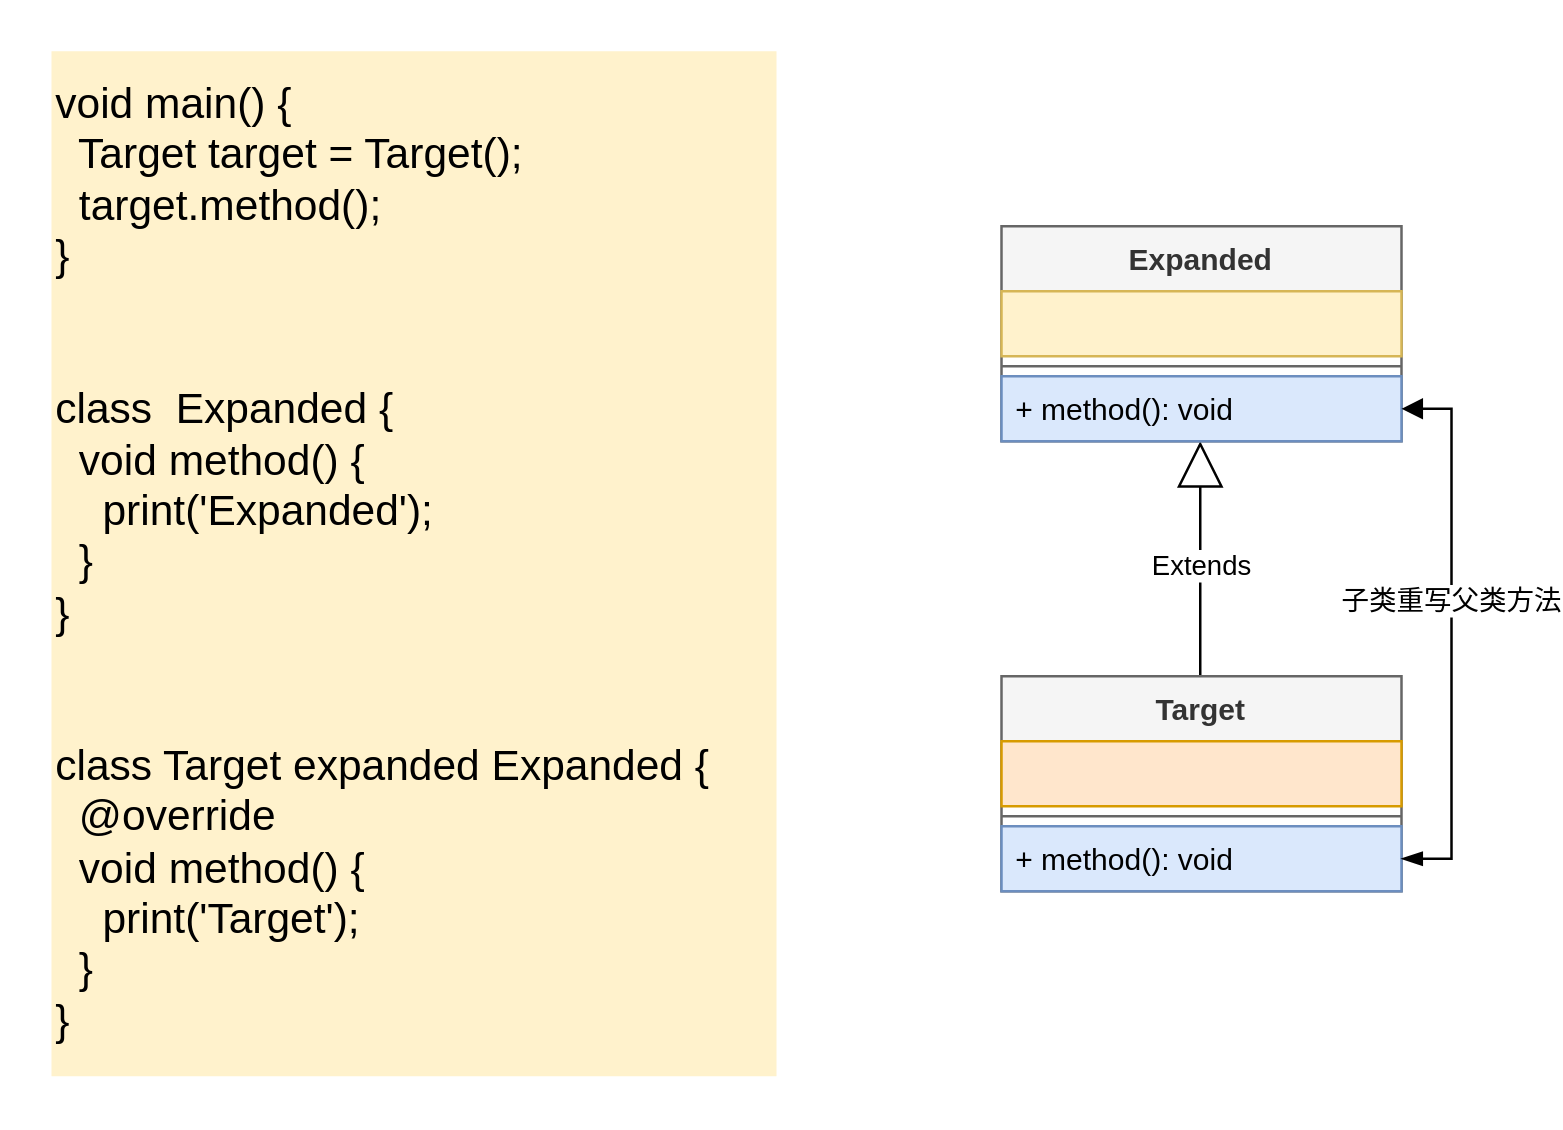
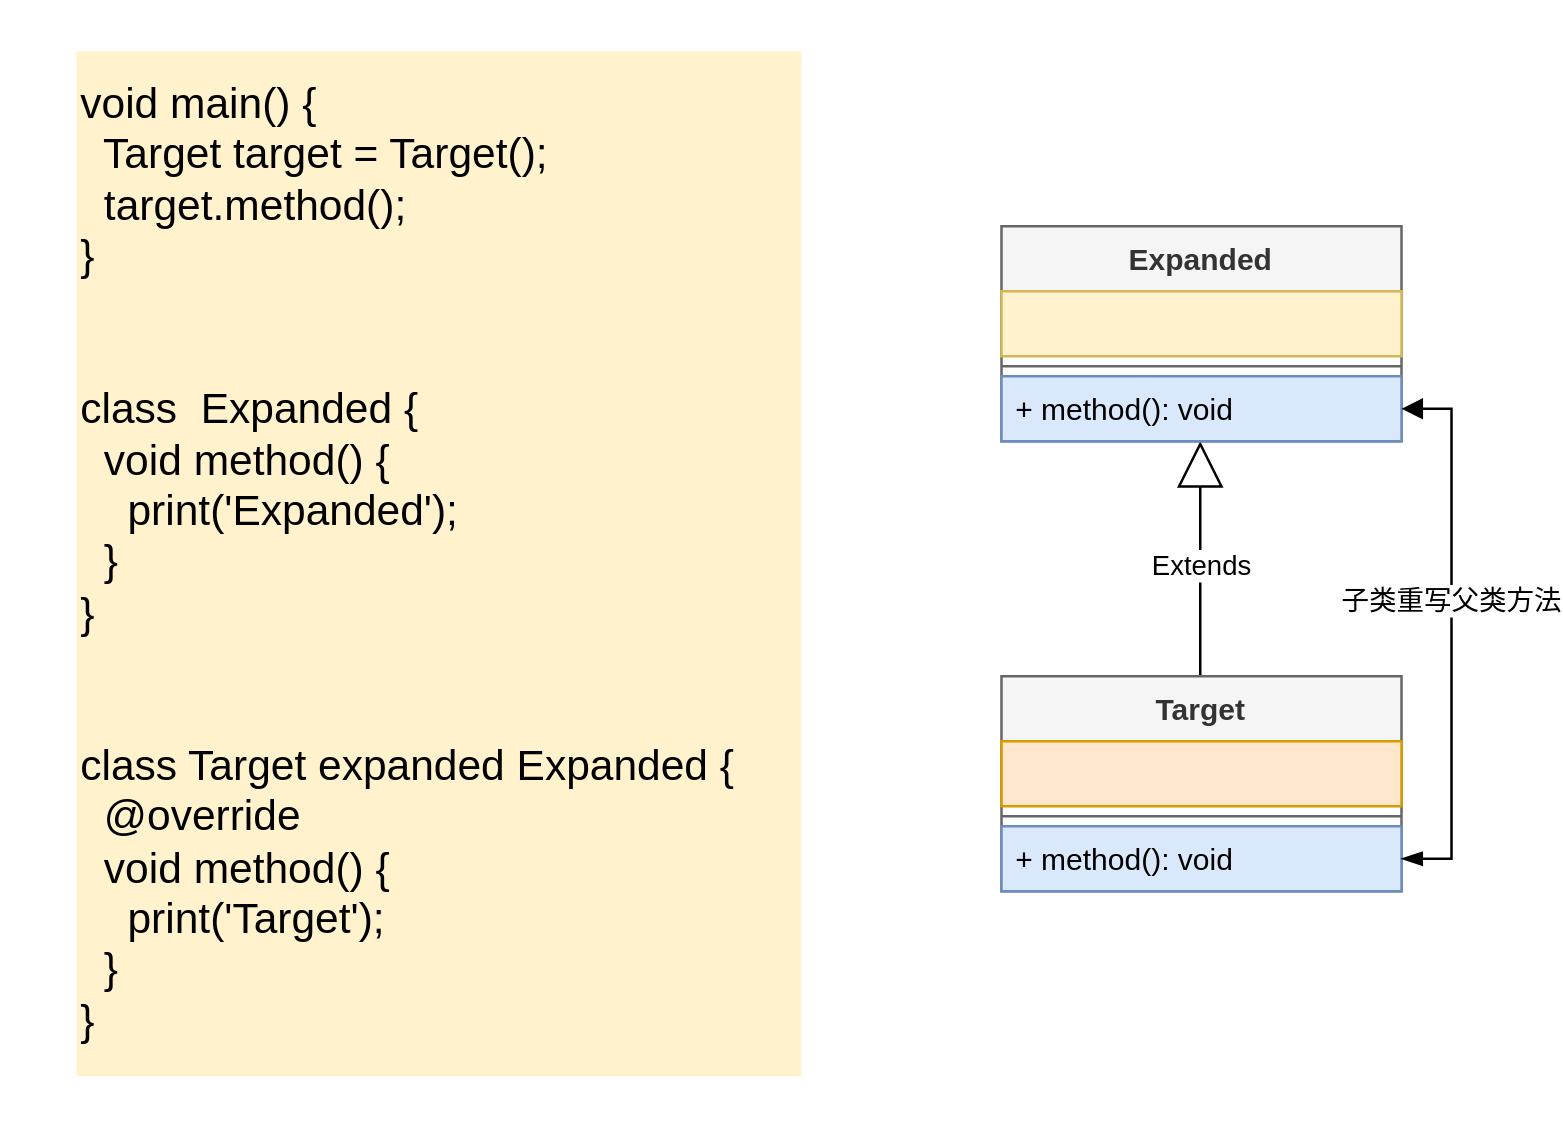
node "void main() { Target target = Target(); target.method(); } class Expanded { void method() { print('Expanded'); } } class Target expanded Expanded { @override void method() { print('Target'); } }": moved (414, 564) -> (439, 564)
